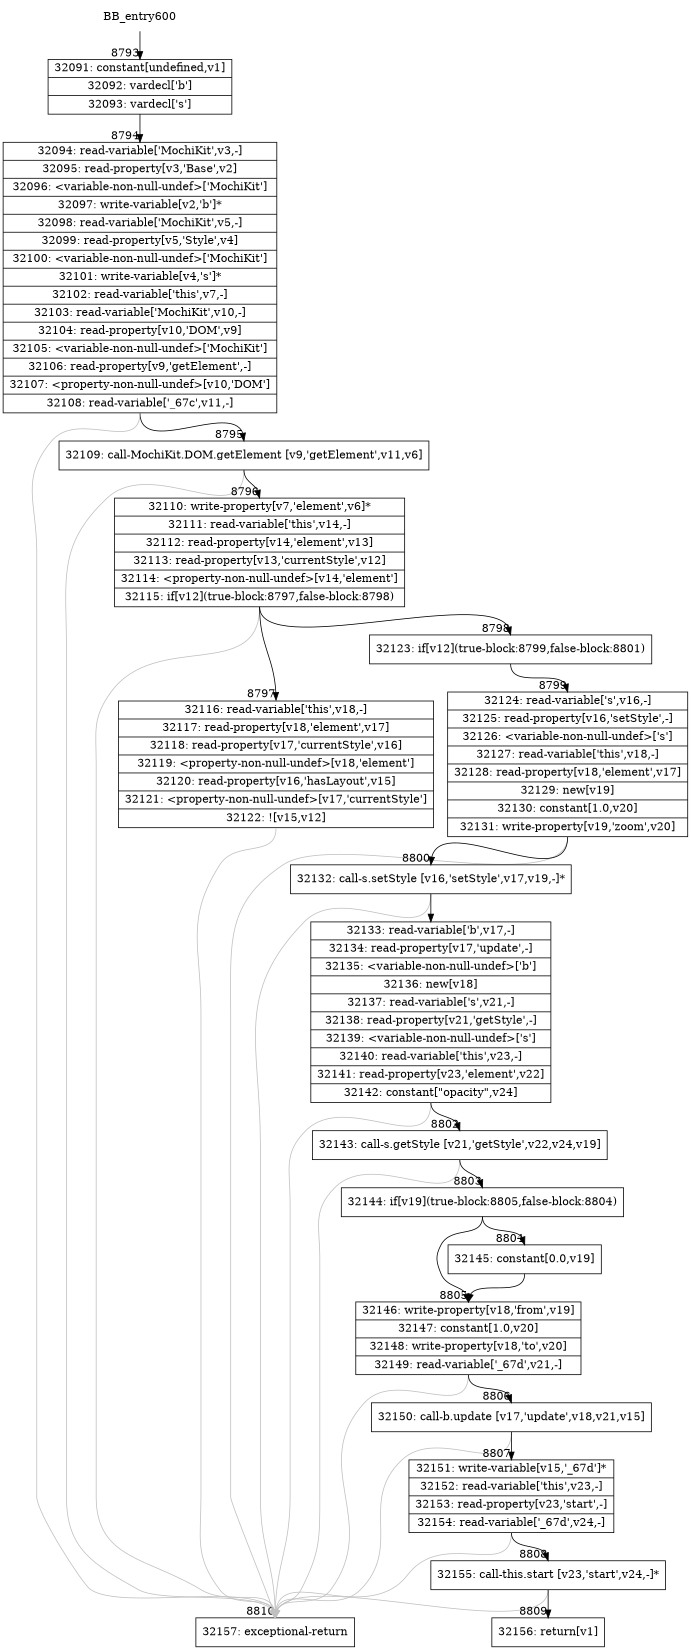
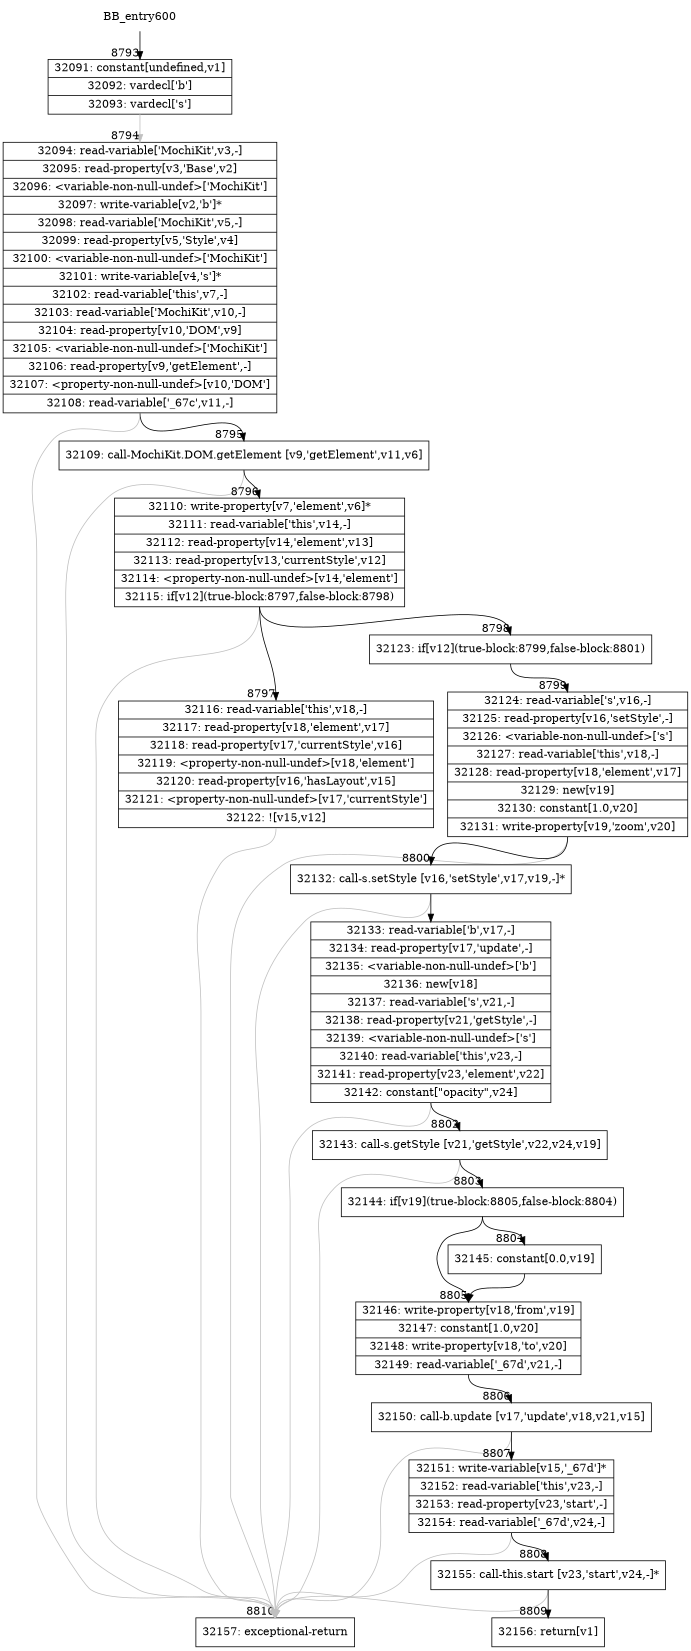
edge "32091: constant[undefined,v1]" -> "32094: read-variable['MochiKit',v3,-]": color black -> gray
edge "32146: write-property[v18,'from',v19]" -> "32157: exceptional-return": removed
